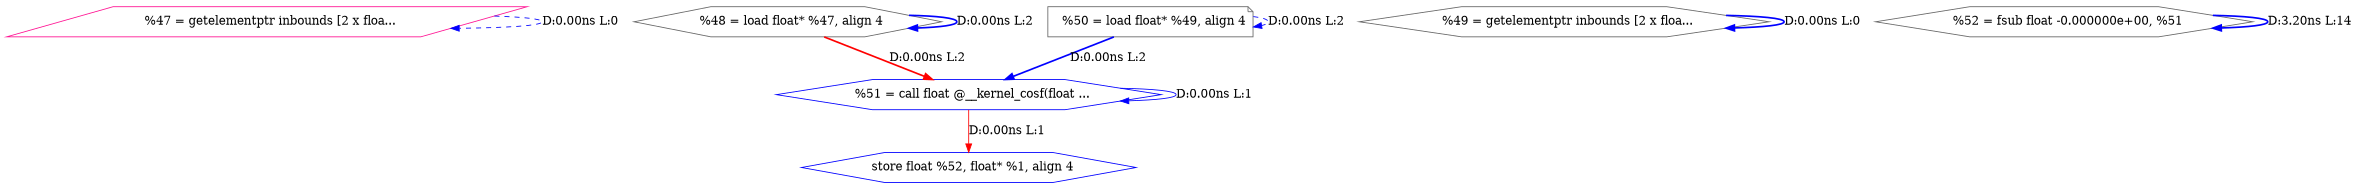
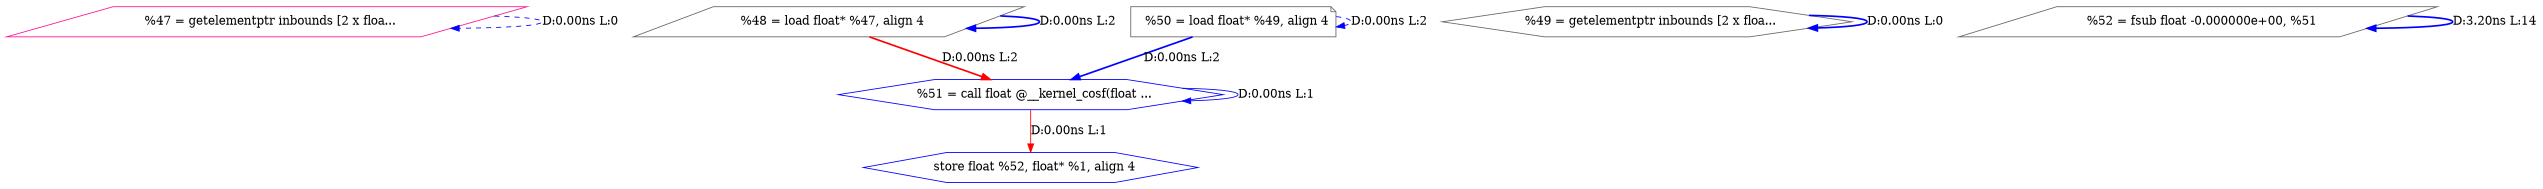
node "%48 = load float* %47, align 4": shape hexagon -> parallelogram
node "%52 = fsub float -0.000000e+00, %51": shape hexagon -> parallelogram
